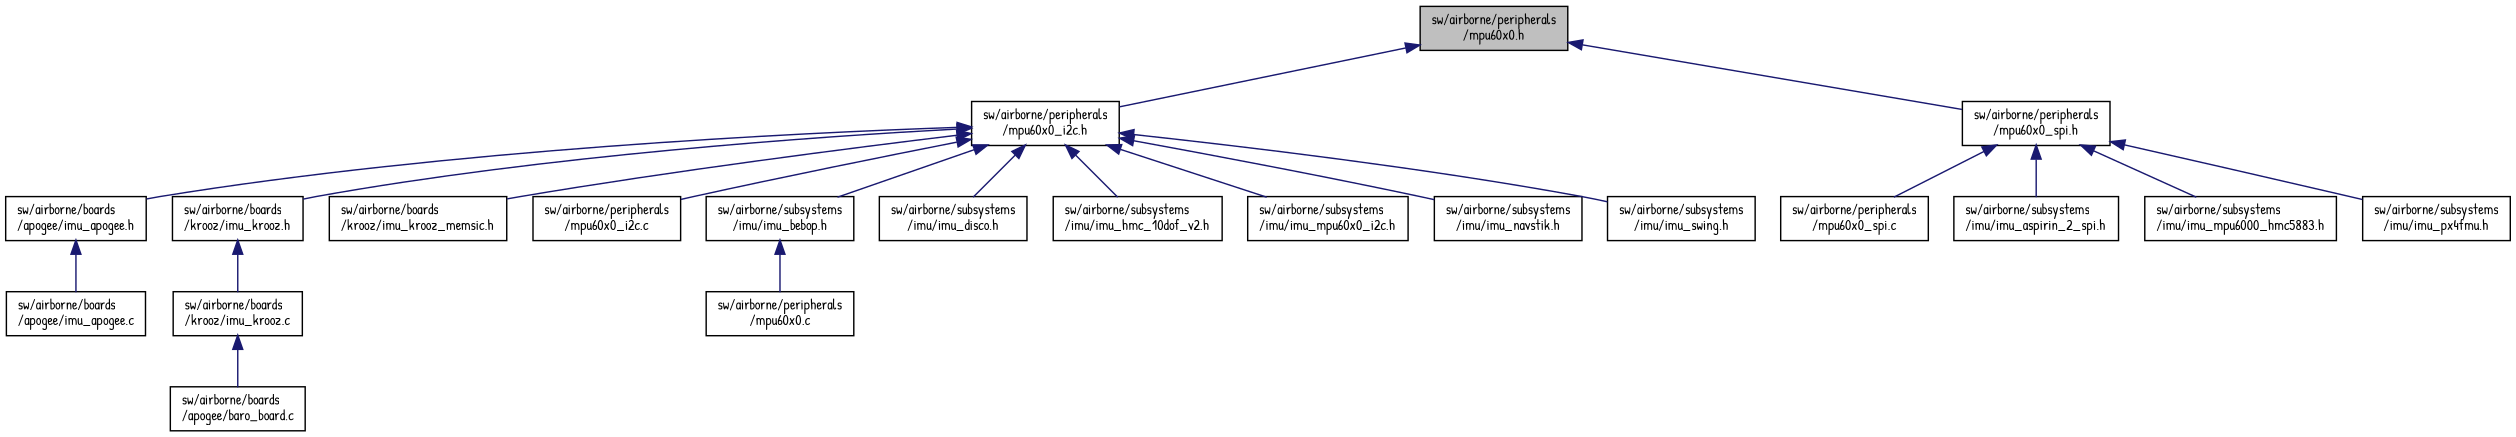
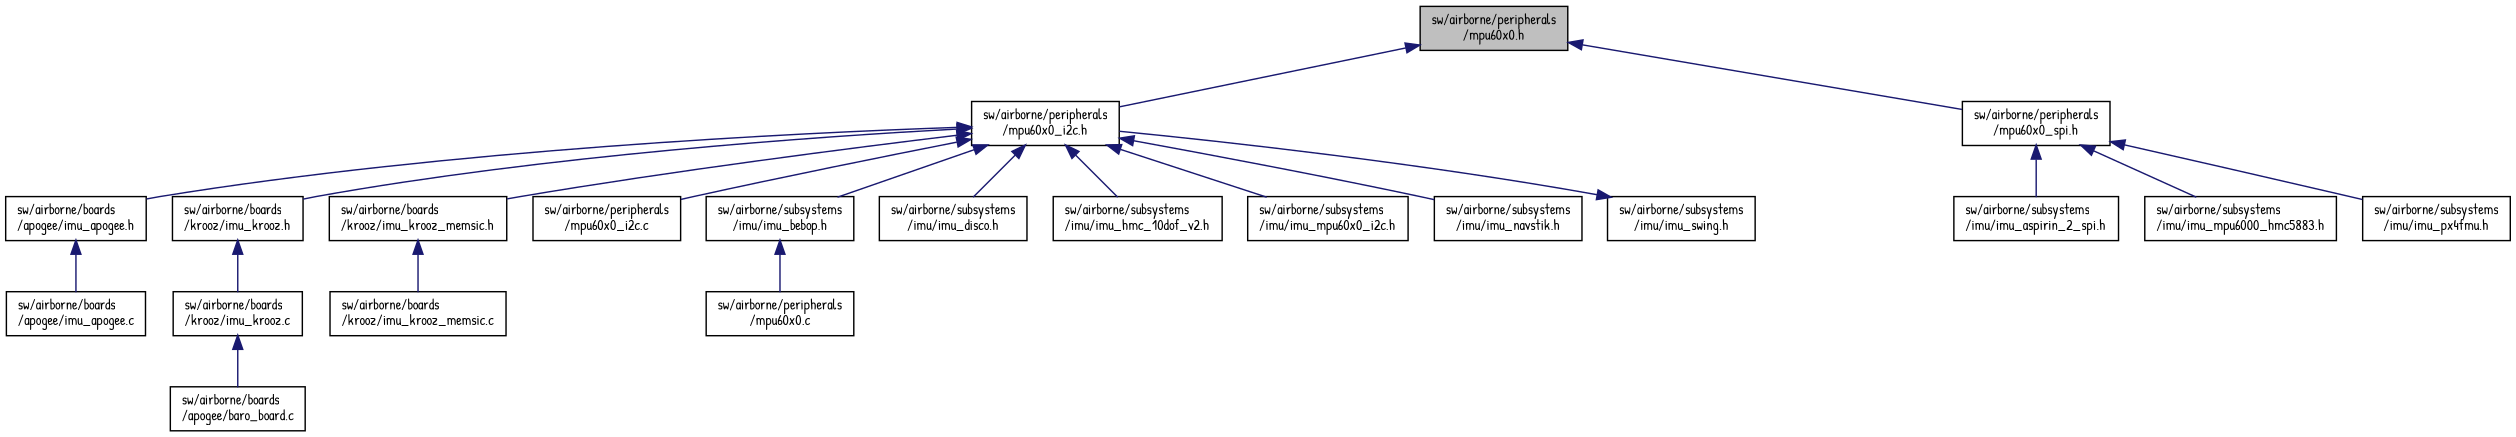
edge "sw/airborne/subsystems /imu/imu_swing.h" -> "sw/airborne/peripherals /mpu60x0_i2c.h": reversed
node "sw/airborne/peripherals /mpu60x0_spi.c": removed
node "sw/airborne/boards /krooz/imu_krooz_memsic.c": added
